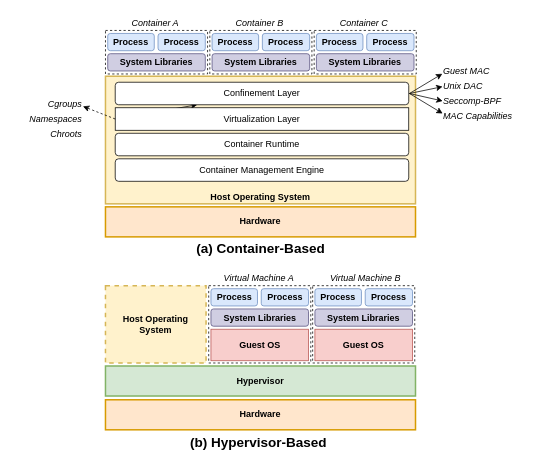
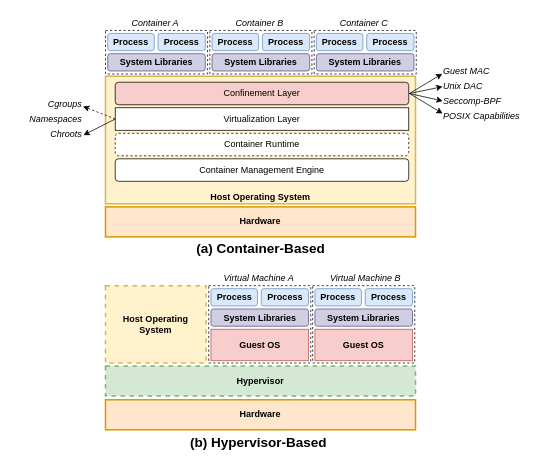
node "Confinement Layer": fillcolor #ffffff -> #f8cecc
edge "Virtualization Layer" -> "Confinement Layer": now "Virtualization Layer" -> "Chroots"
node "MAC Capabilities": label "MAC Capabilities" -> "POSIX Capabilities"
node "Container Runtime": style solid -> dashed
node "Hypervisor": style solid -> dashed
